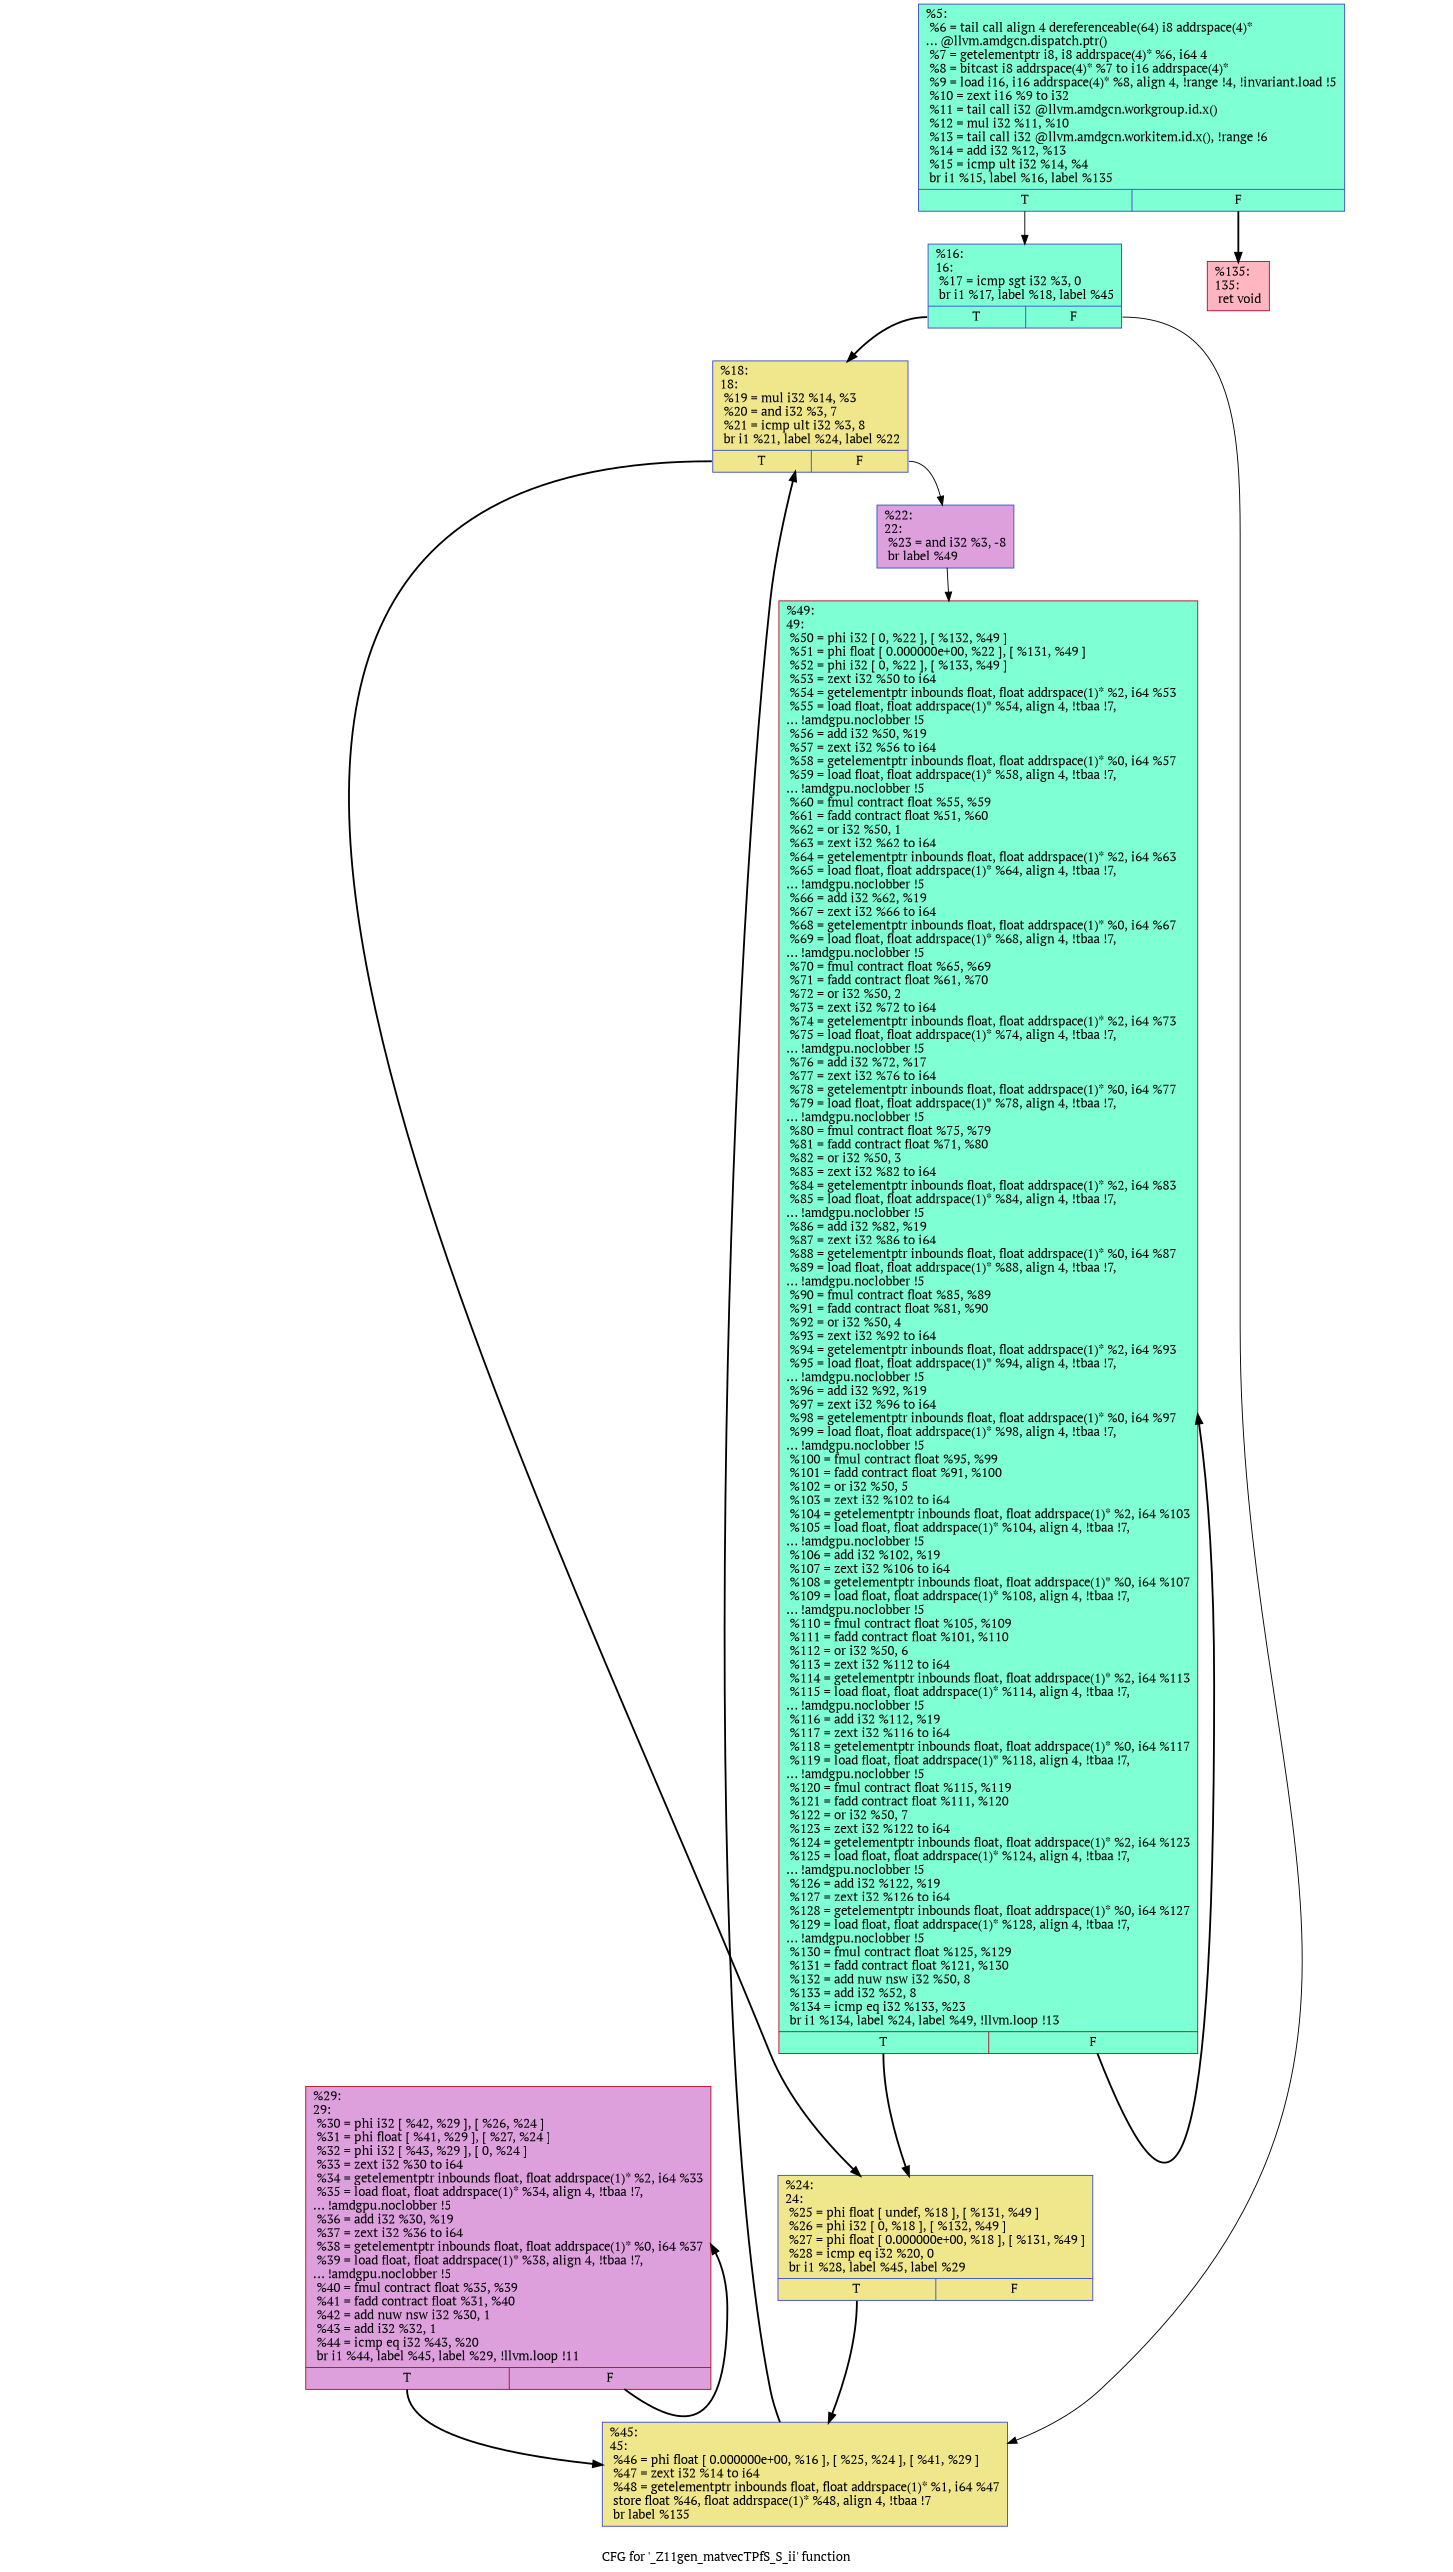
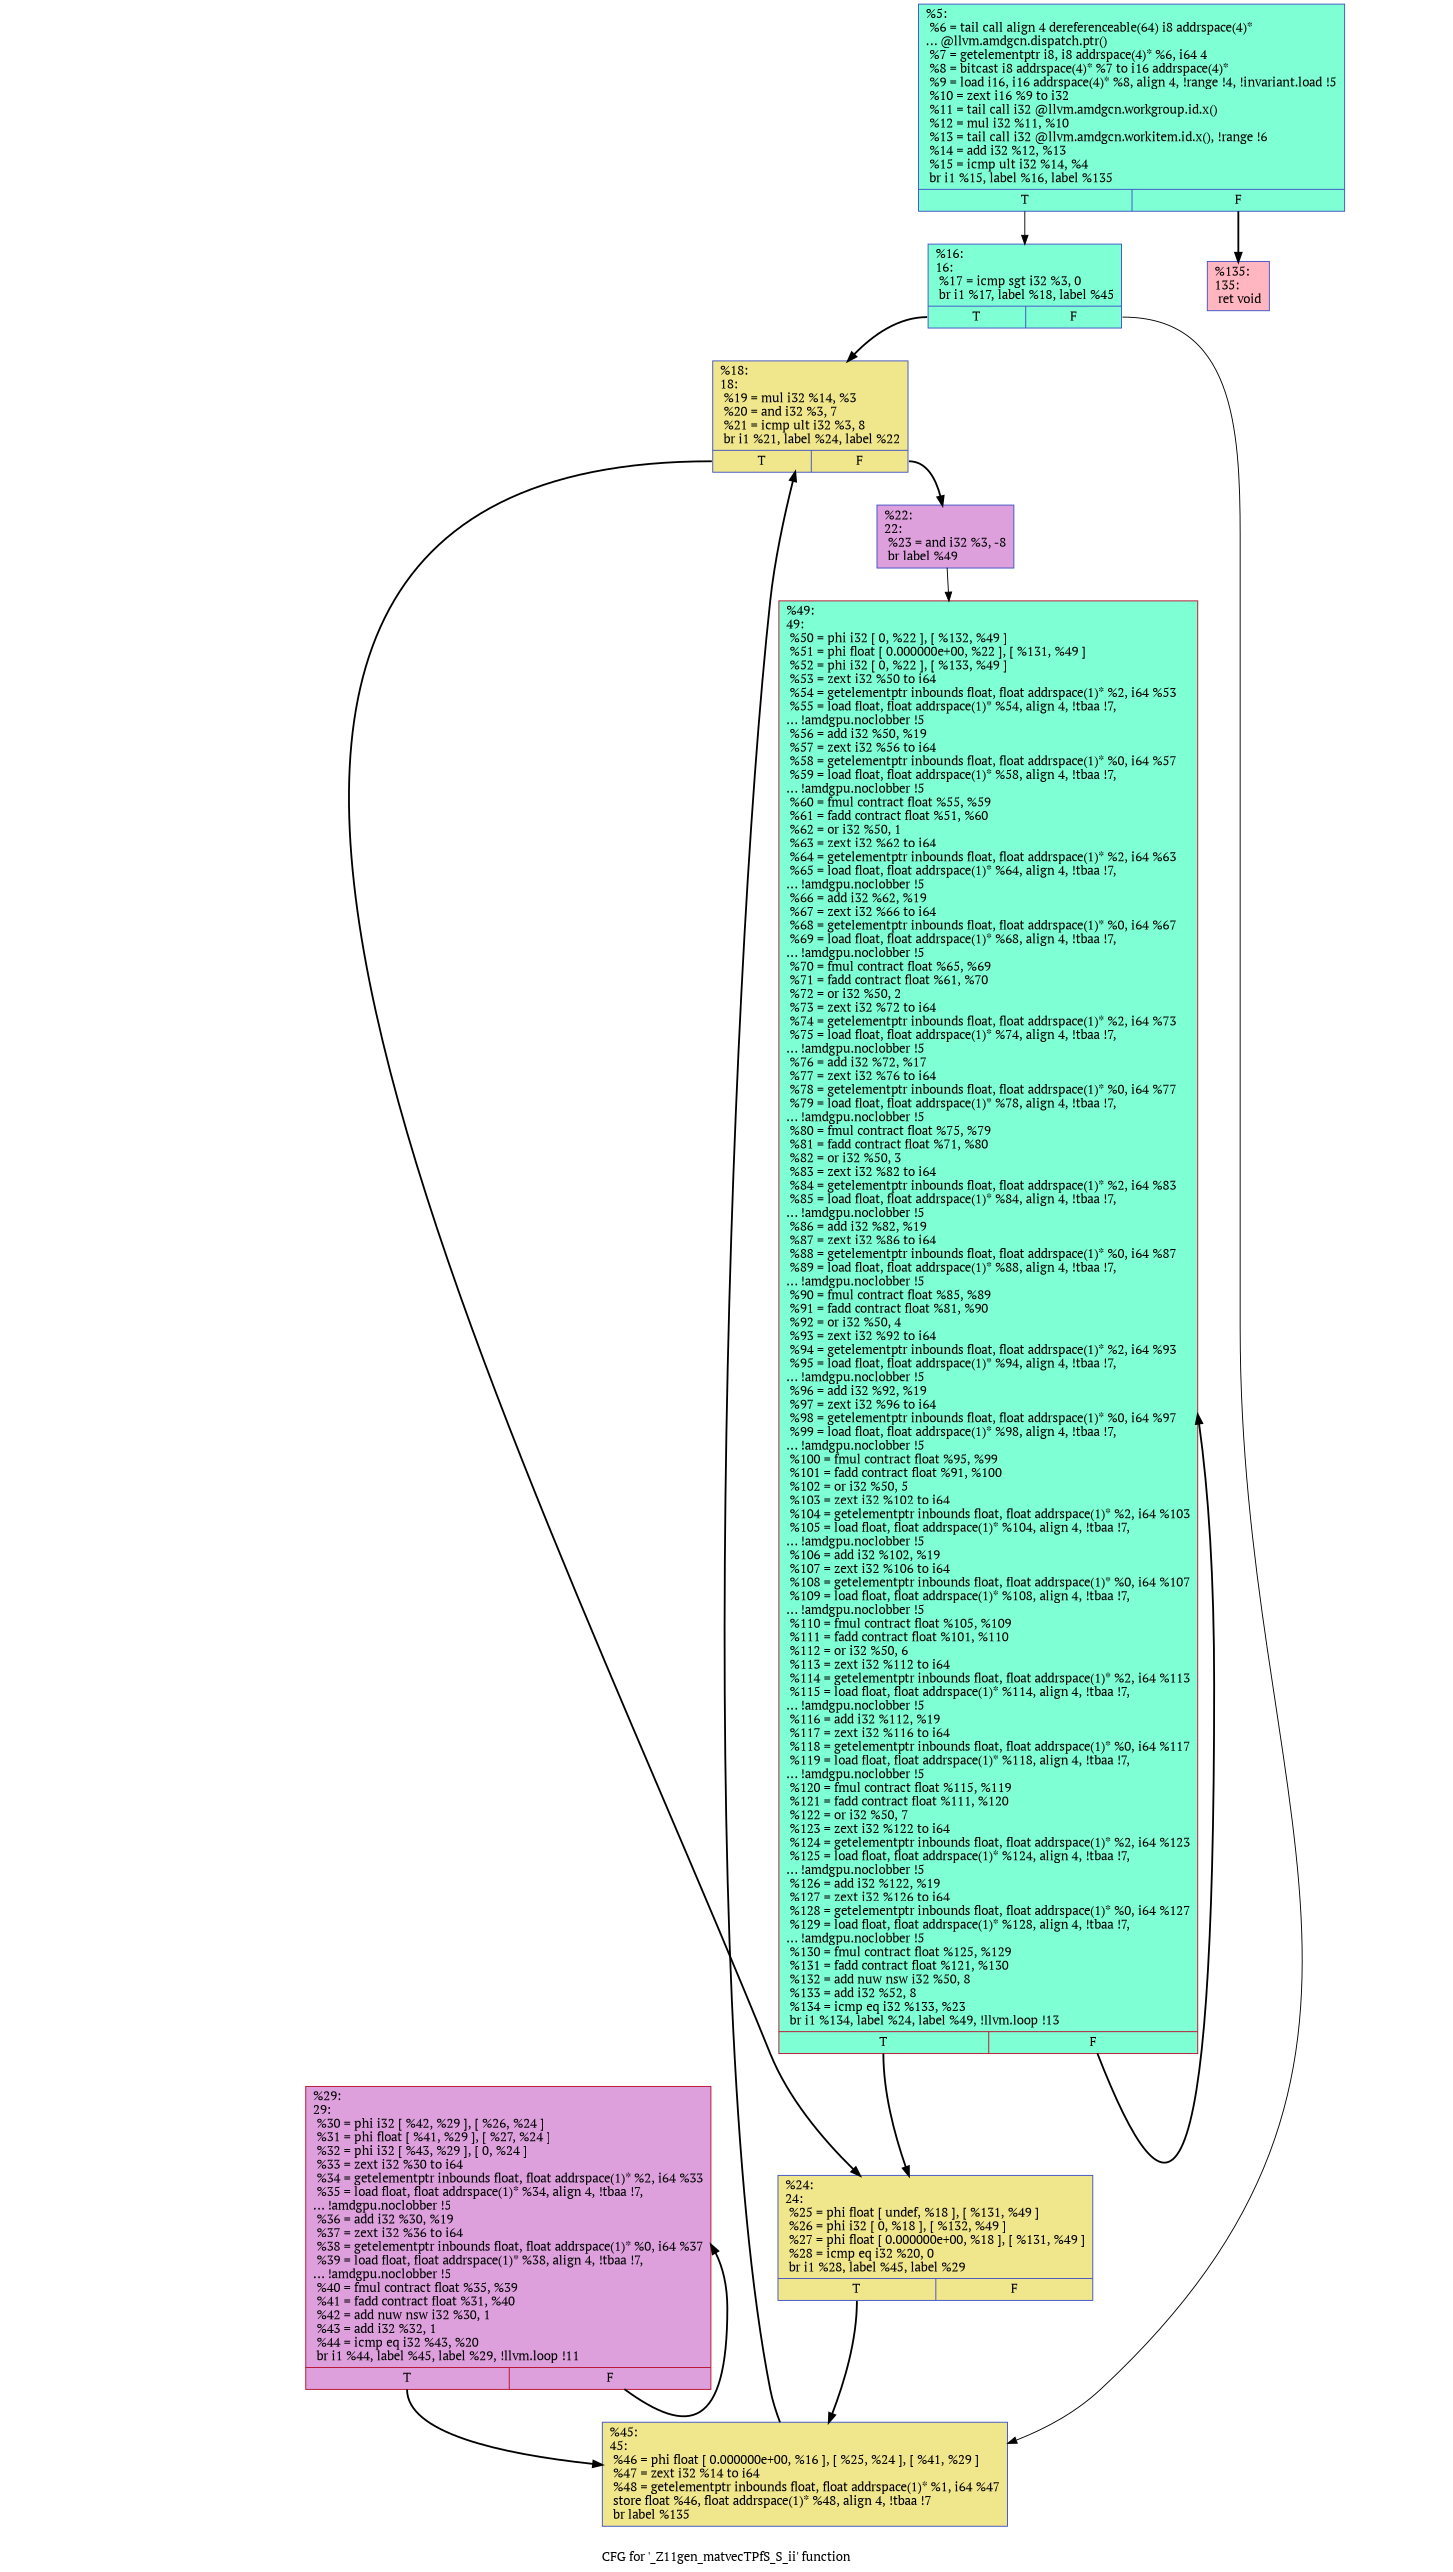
node "%135:": color #b70d28ff -> #3d50c3ff
edge "%18:" -> "%22:": style solid -> bold
